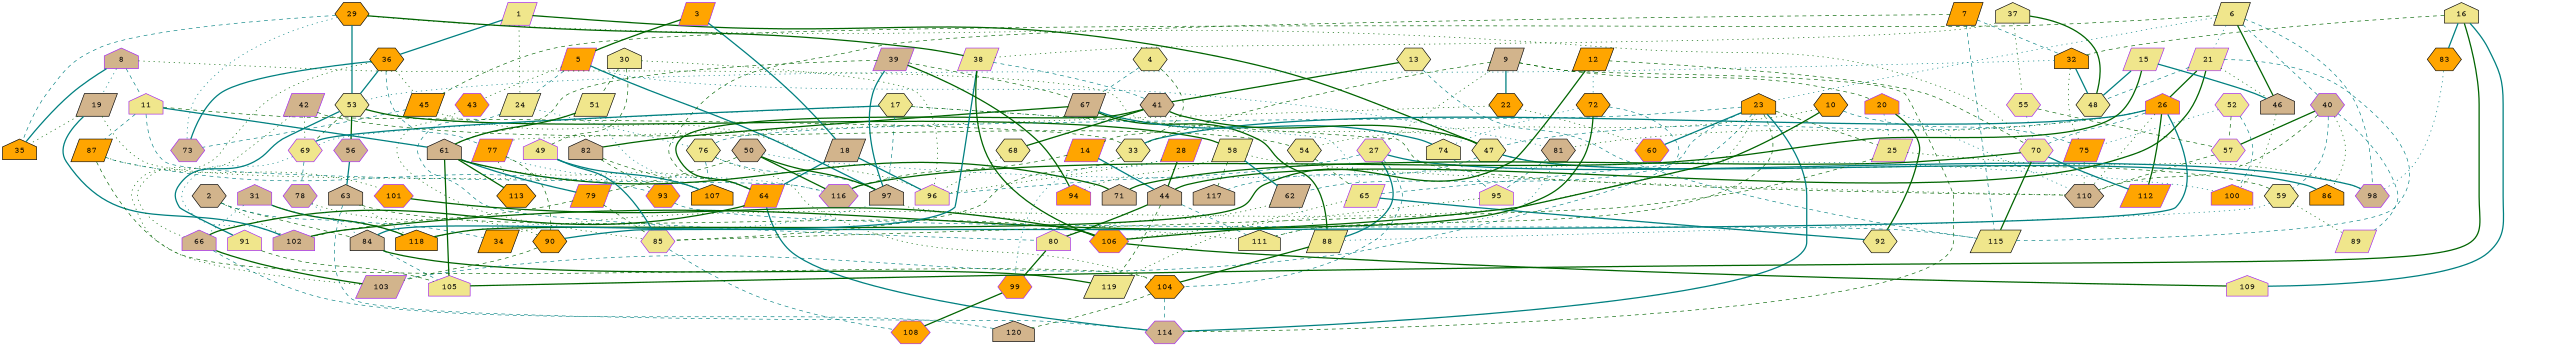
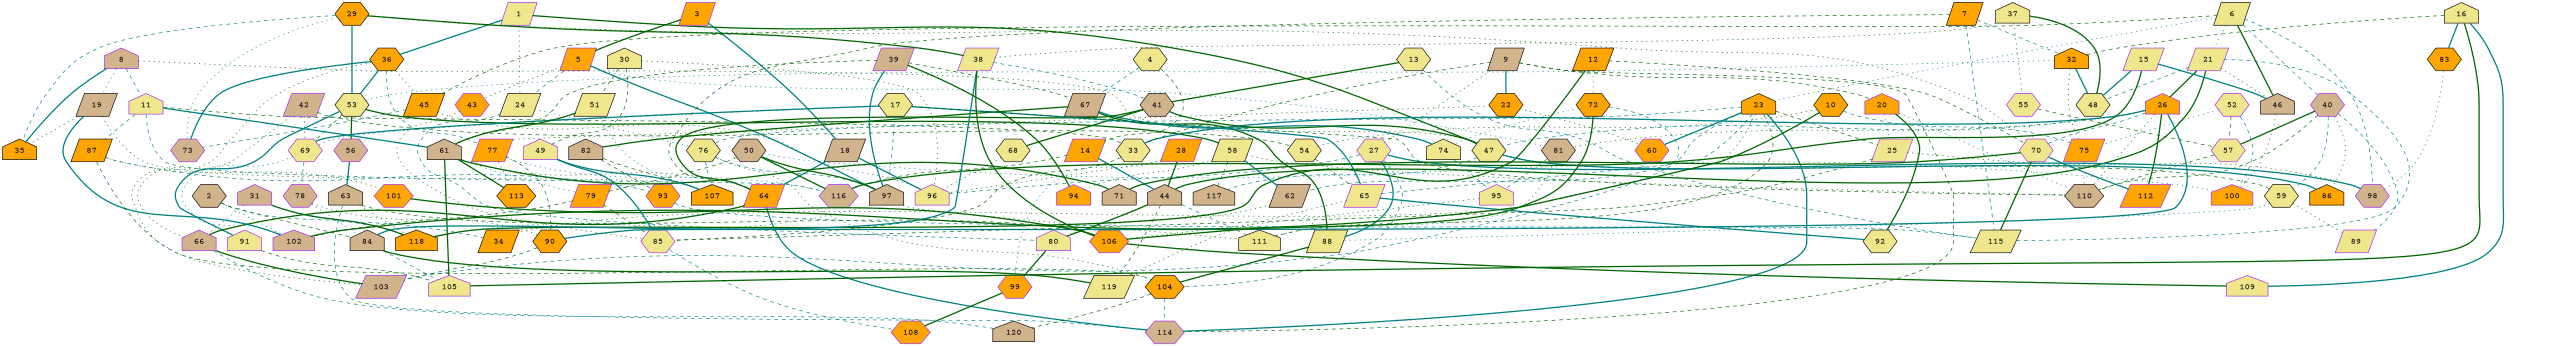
edge "17" -- "65": style dotted -> bold
edge "61" -- "79": style bold -> dotted
